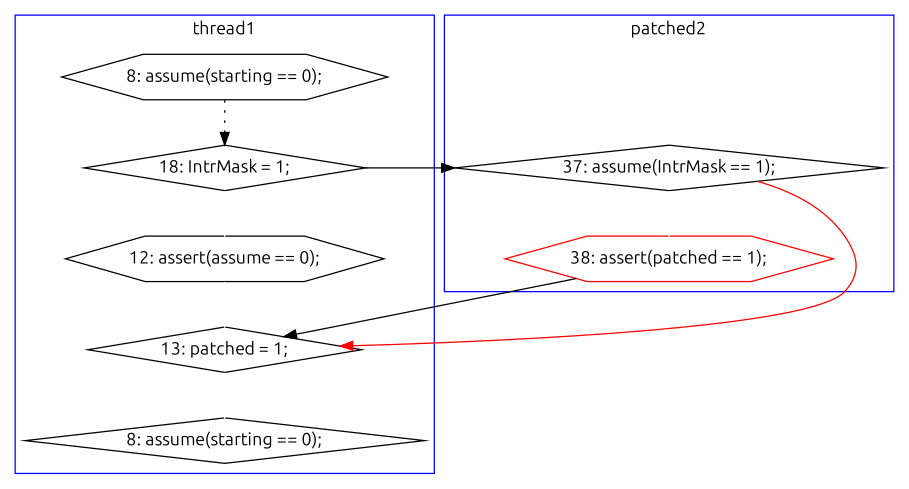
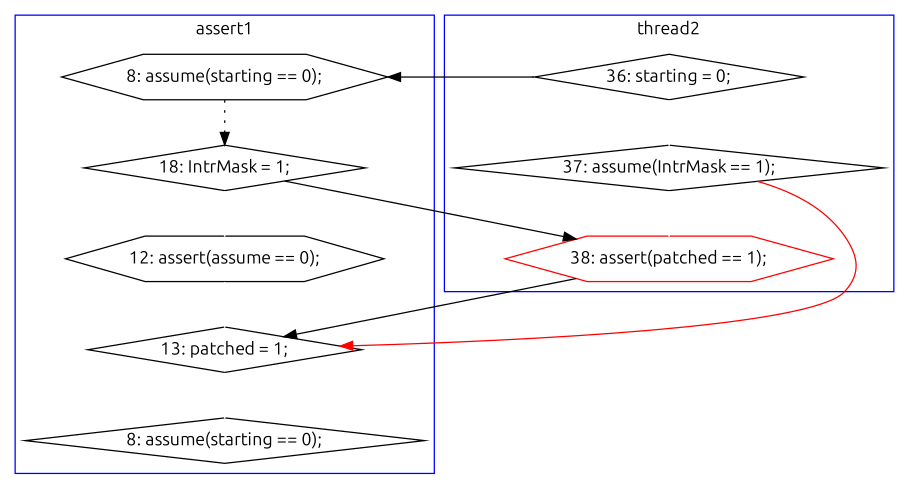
cluster "thread1": label "thread1" -> "assert1"
cluster "patched2": label "patched2" -> "thread2"
node "36: starting = 0;": added
edge "18: IntrMask = 1;" -> "37: assume(IntrMask == 1);": now "18: IntrMask = 1;" -> "38: assert(patched == 1);"
